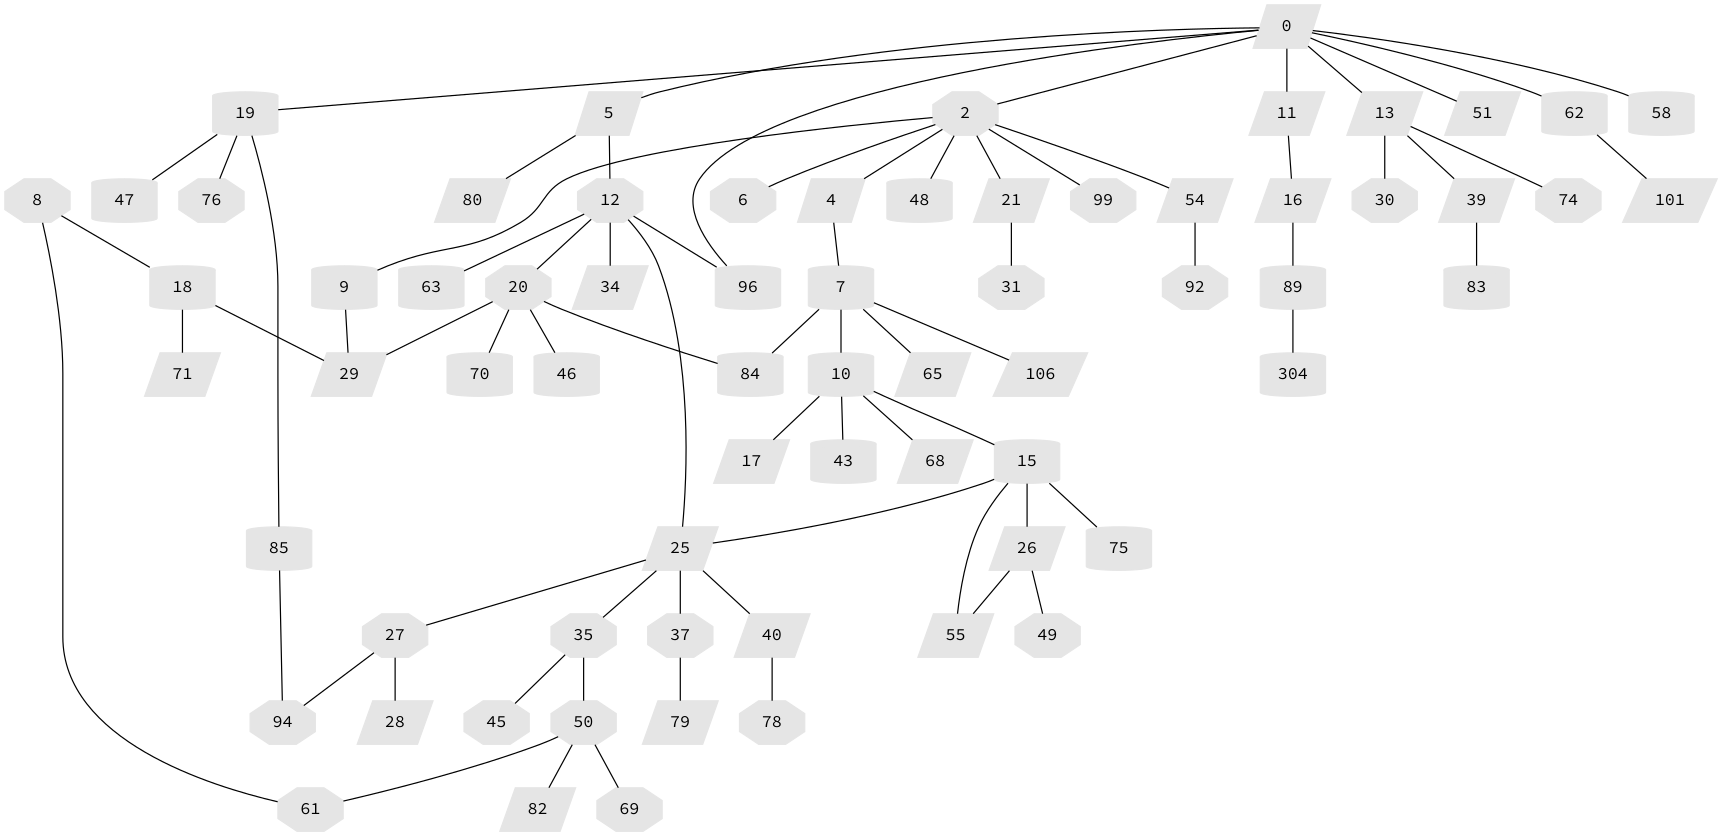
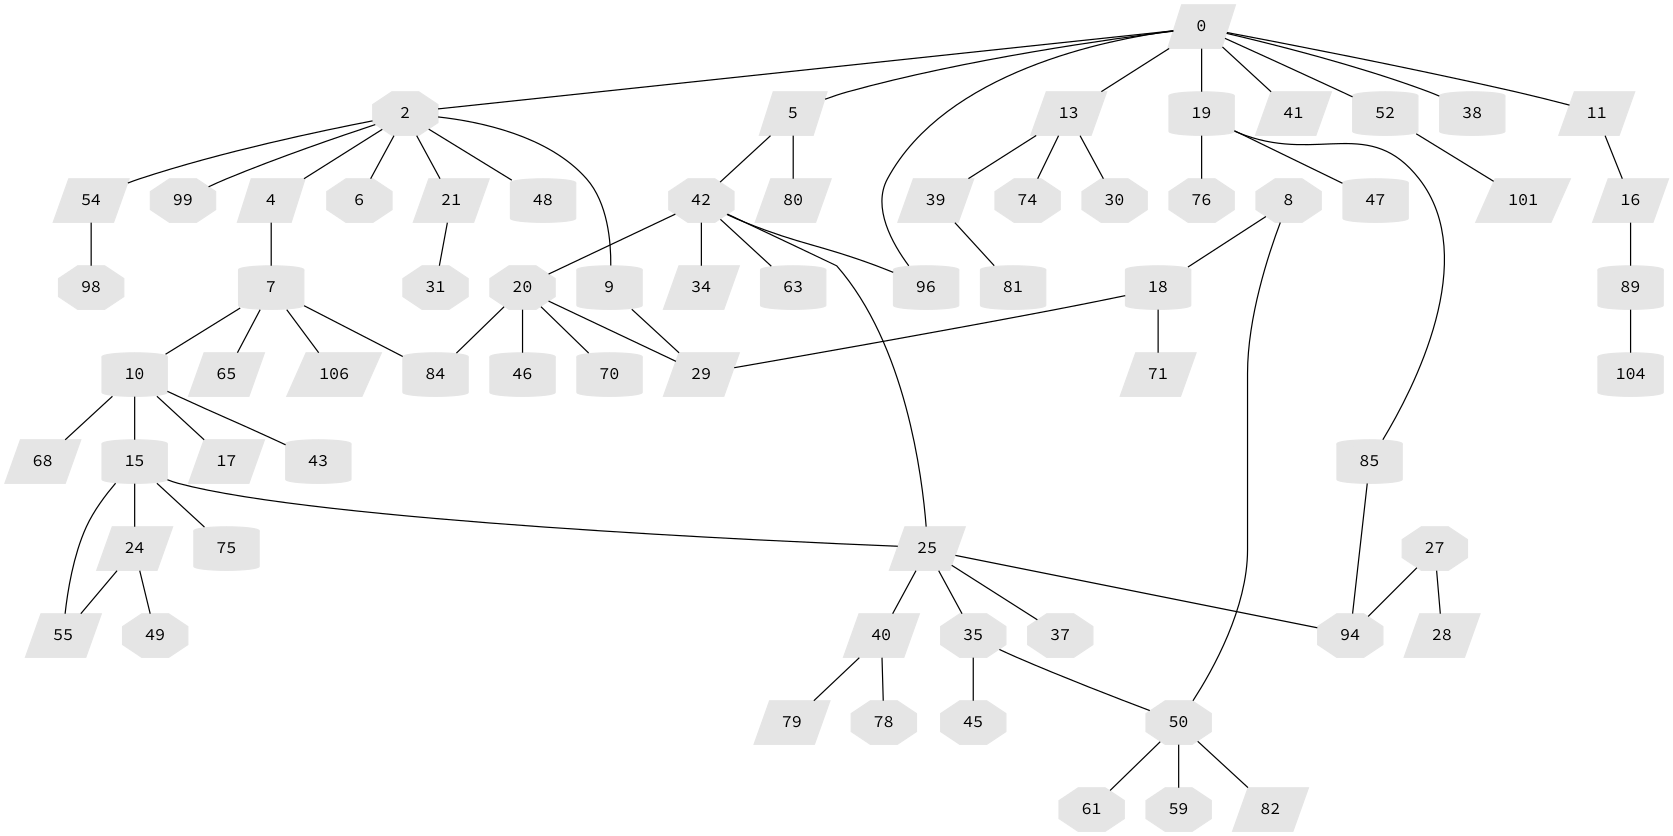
node "51": label "51" -> "41"
node "62": label "62" -> "52"
node "58": label "58" -> "38"
node "12": label "12" -> "42"
node "92": label "92" -> "98"
node "83": label "83" -> "81"
node "304": label "304" -> "104"
node "26": label "26" -> "24"
edge "8" -- "61": now "8" -- "50"
edge "25" -- "27": now "25" -- "94"
edge "37" -- "79": now "40" -- "79"
node "69": label "69" -> "59"
